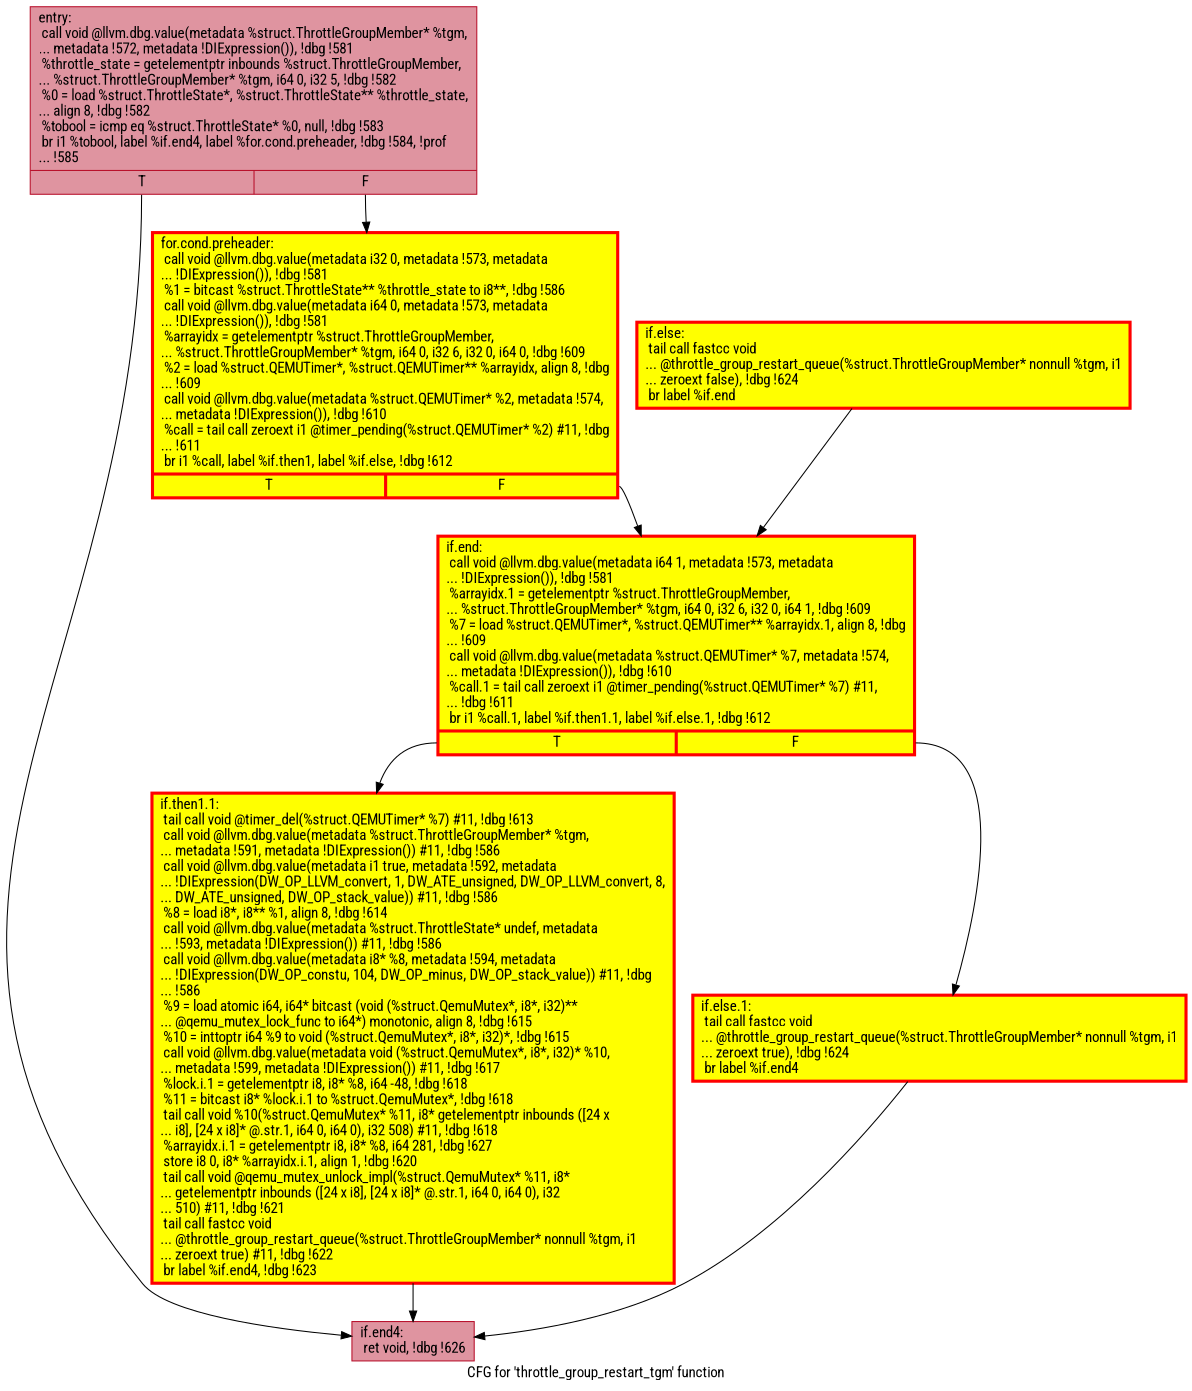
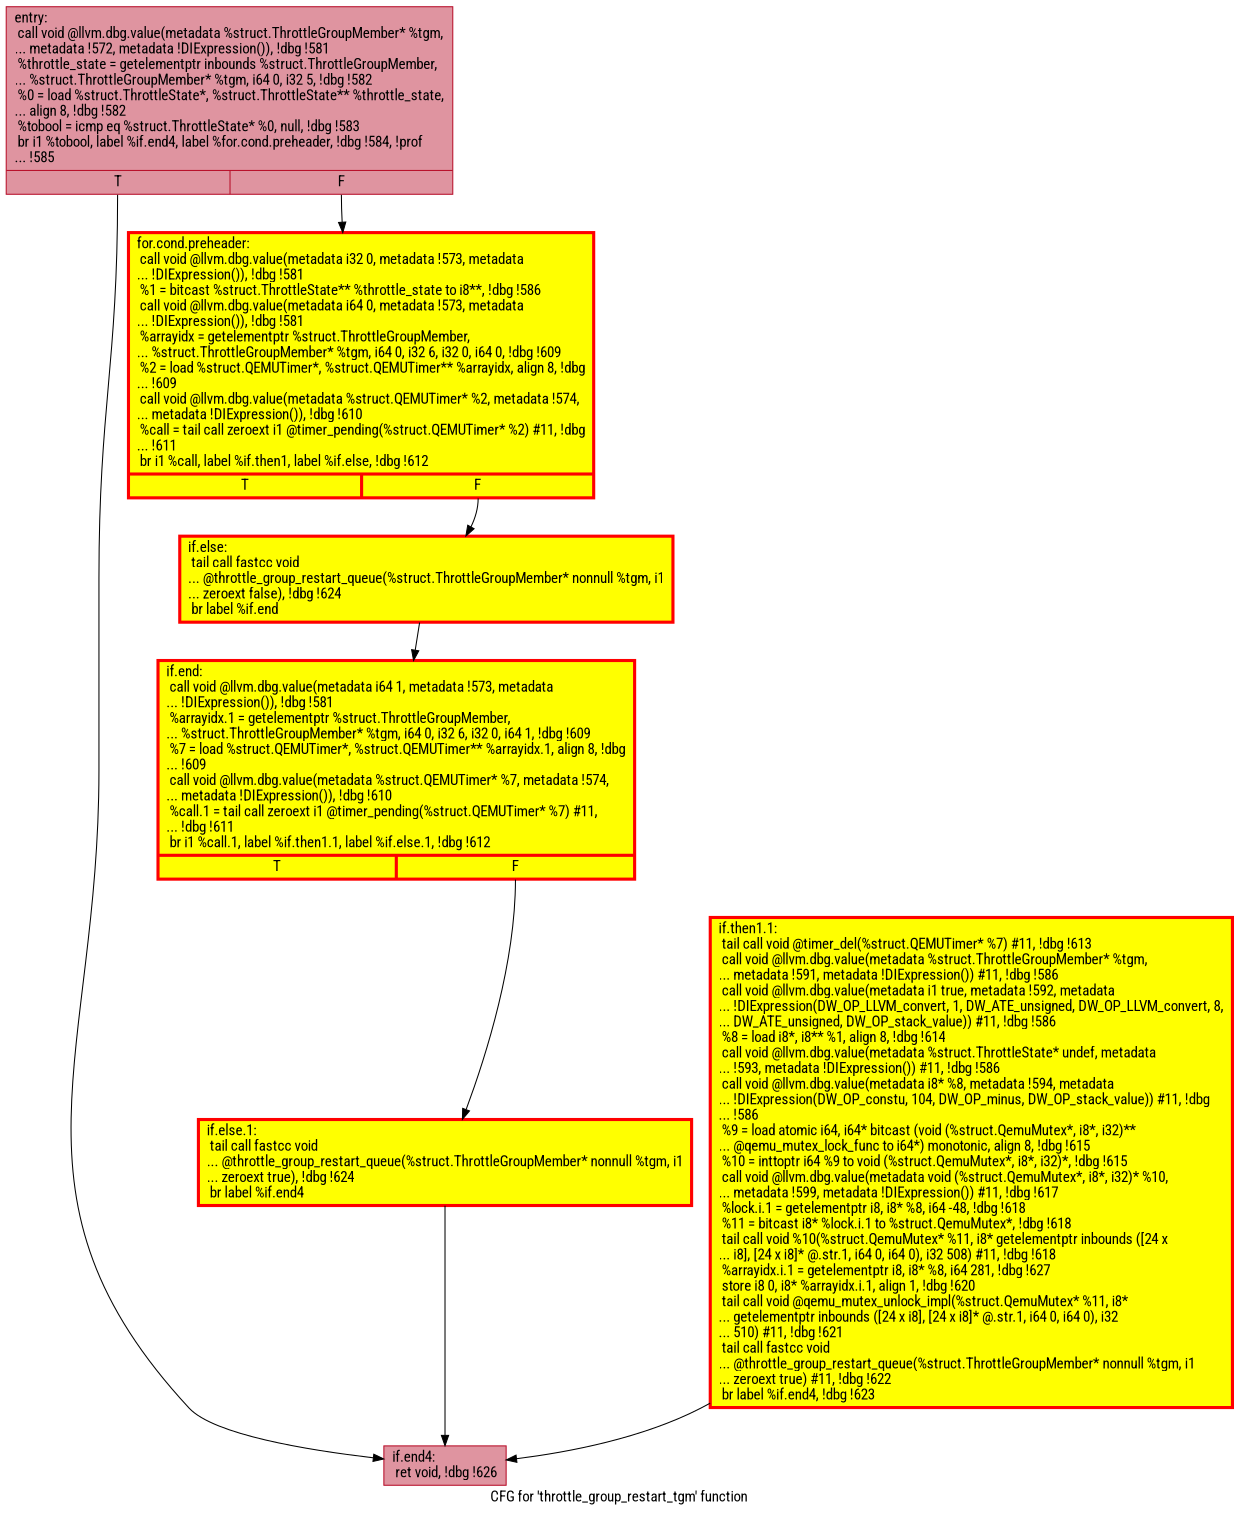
edge "for.cond.preheader:" -> "if.end:": now "for.cond.preheader:" -> "if.else:"
edge "if.end:" -> "if.then1.1:": removed
